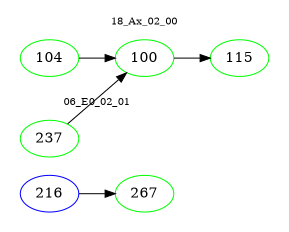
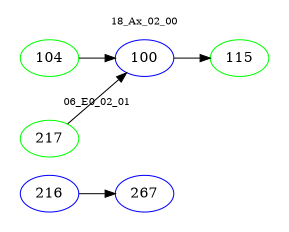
node "100": color green -> blue
node "237": label "237" -> "217"
node "267": color green -> blue
